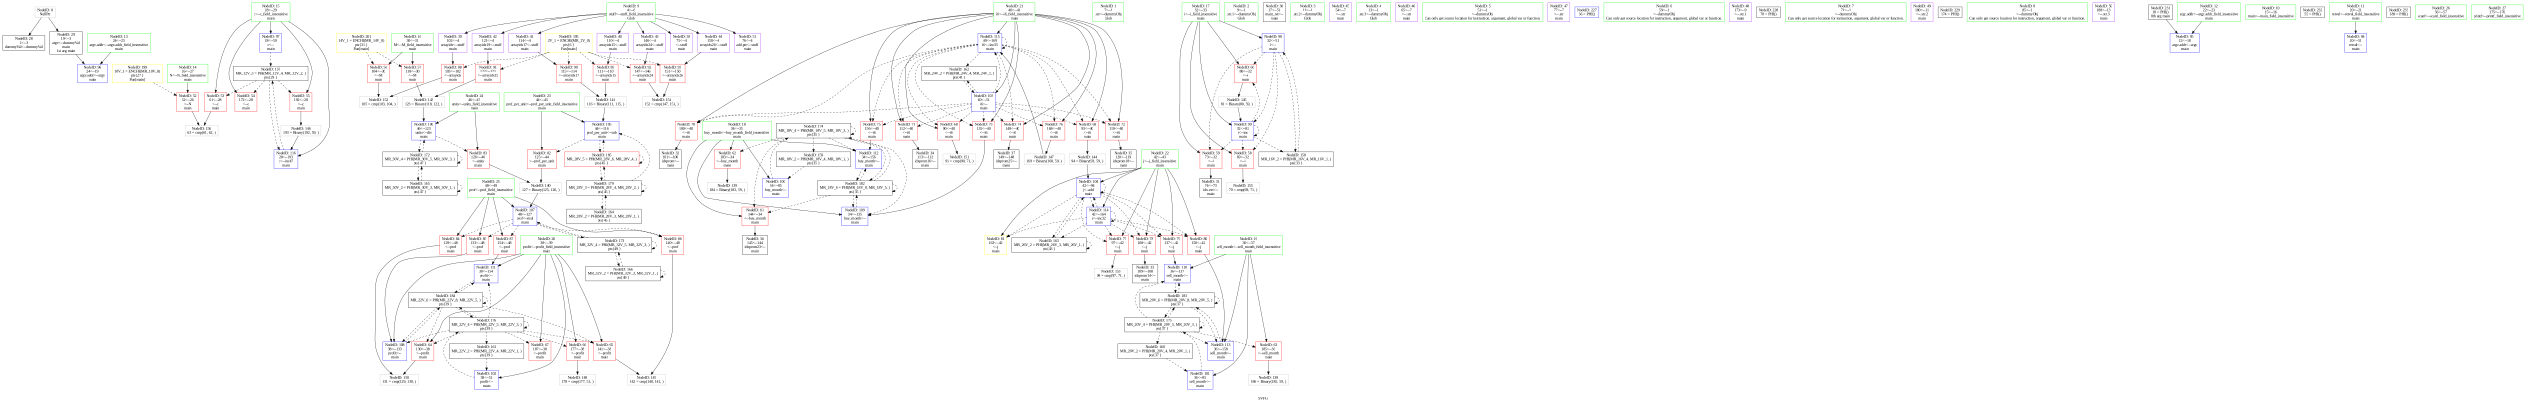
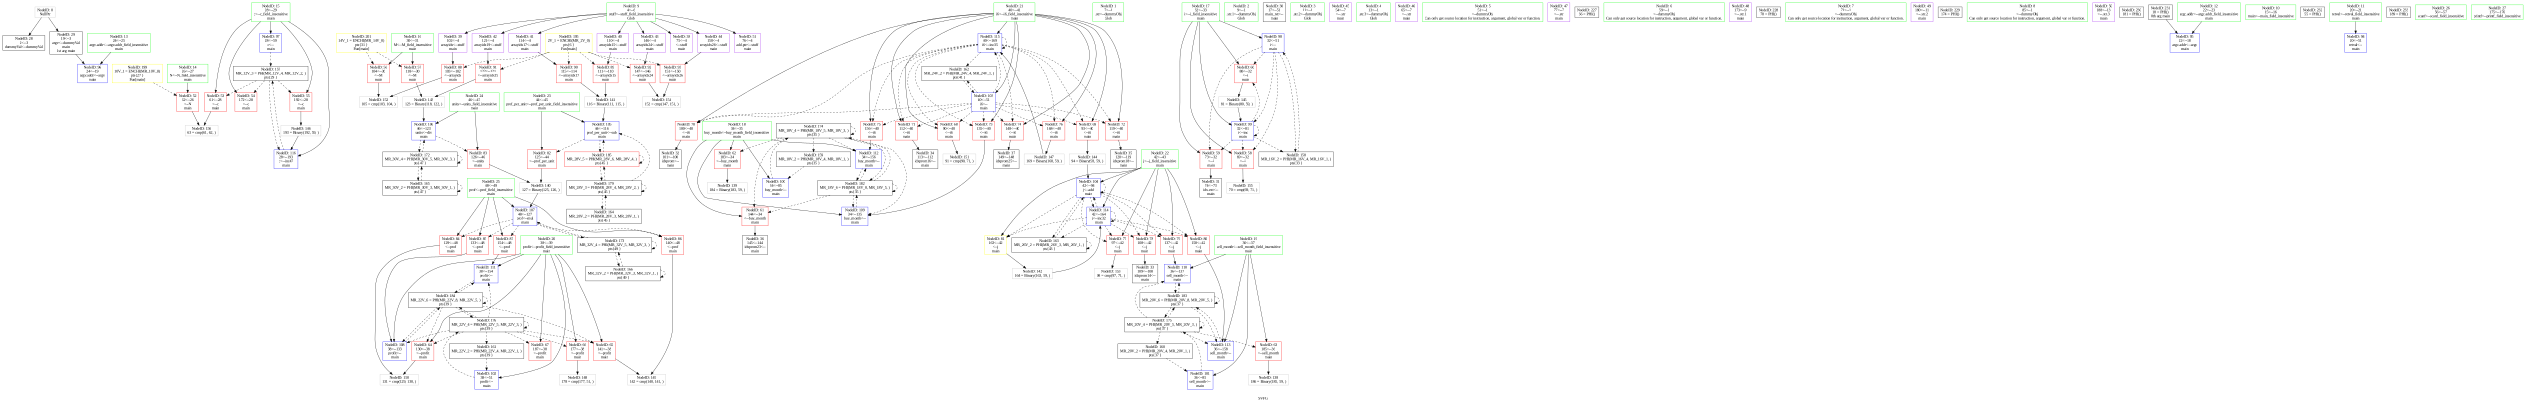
node "NodeID: 227": color blue -> black
node "NodeID: 230": added
node "NodeID: 142": added
